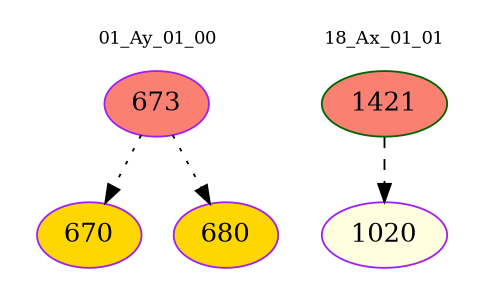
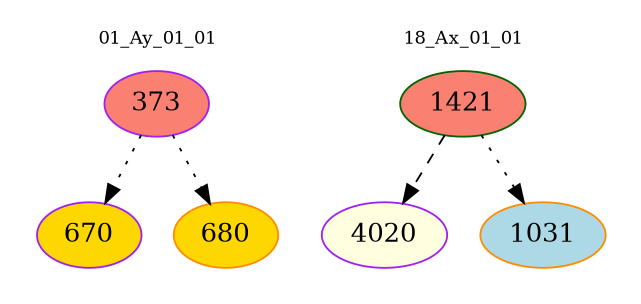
cluster "01_Ay_01_00": label "01_Ay_01_00" -> "01_Ay_01_01"
node "673": label "673" -> "373"
node "680": color purple -> darkorange
node "1020": label "1020" -> "4020"
node "1031": added
